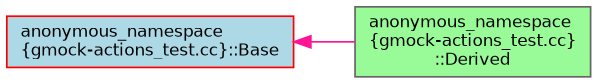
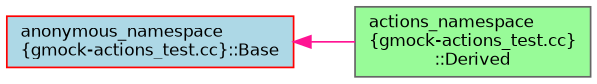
node "anonymous_namespace {gmock-actions_test.cc} ::Derived": label "anonymous_namespace {gmock-actions_test.cc} ::Derived" -> "actions_namespace {gmock-actions_test.cc} ::Derived"
